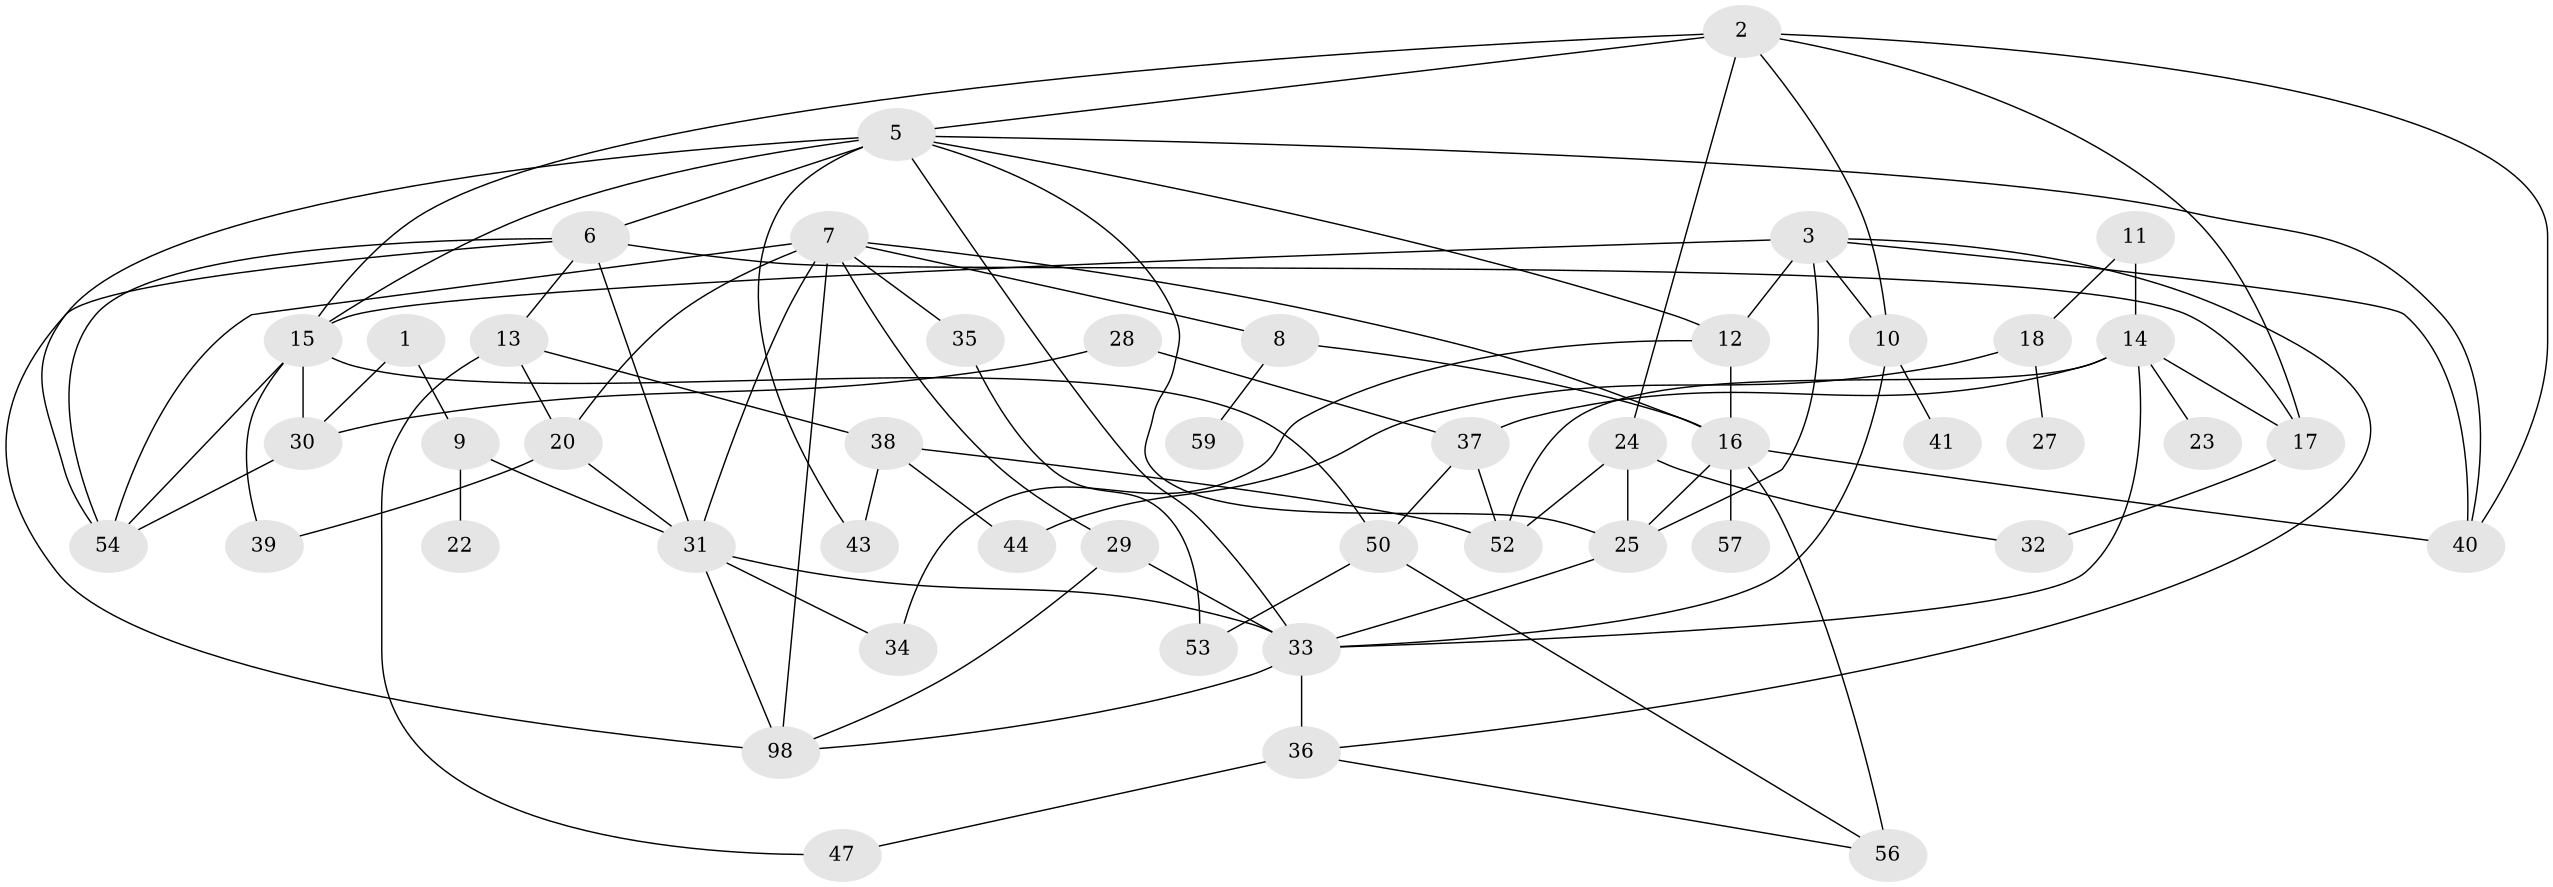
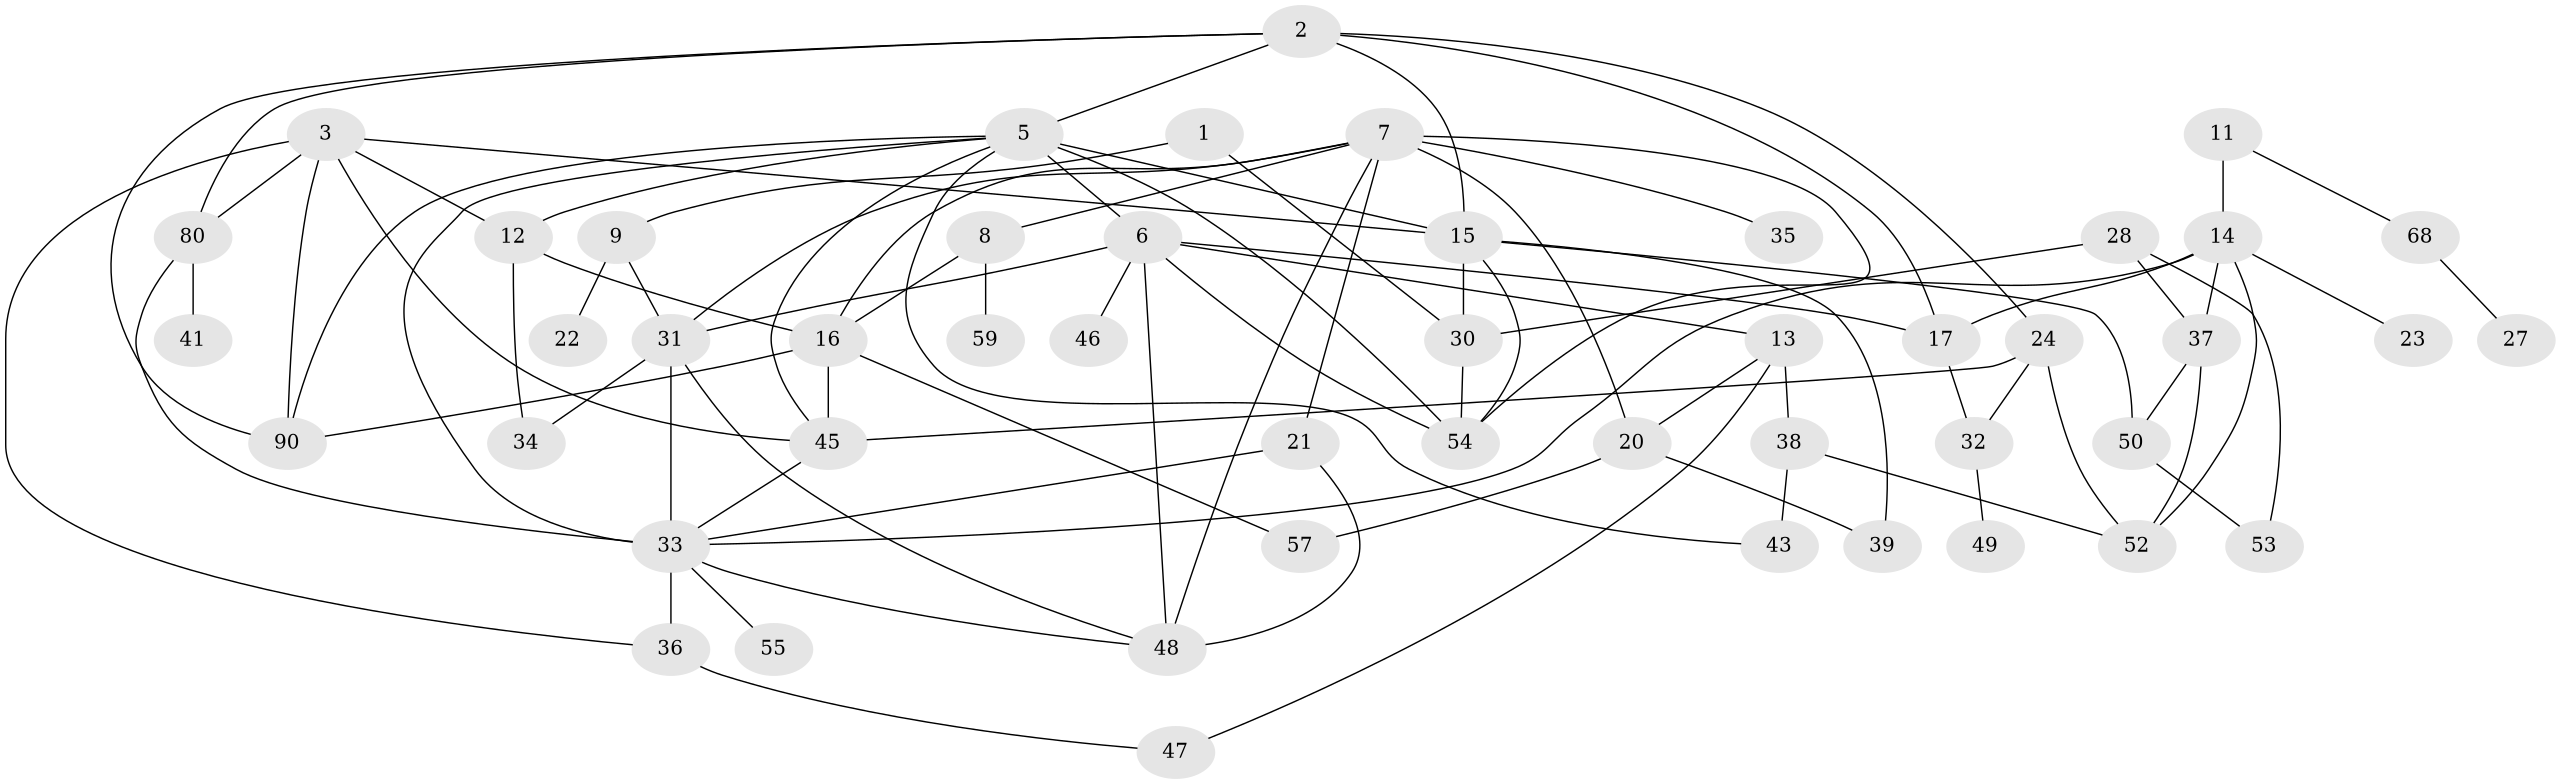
node "46": added
node "10": label "10" -> "80"
node "18": label "18" -> "68"
edge "35" -- "53": now "28" -- "53"
edge "20" -- "31": now "20" -- "57"
node "44": removed
node "29": label "29" -> "21"
node "25": label "25" -> "45"
node "49": added
node "40": label "40" -> "90"
node "55": added
node "98": label "98" -> "48"
node "56": removed
